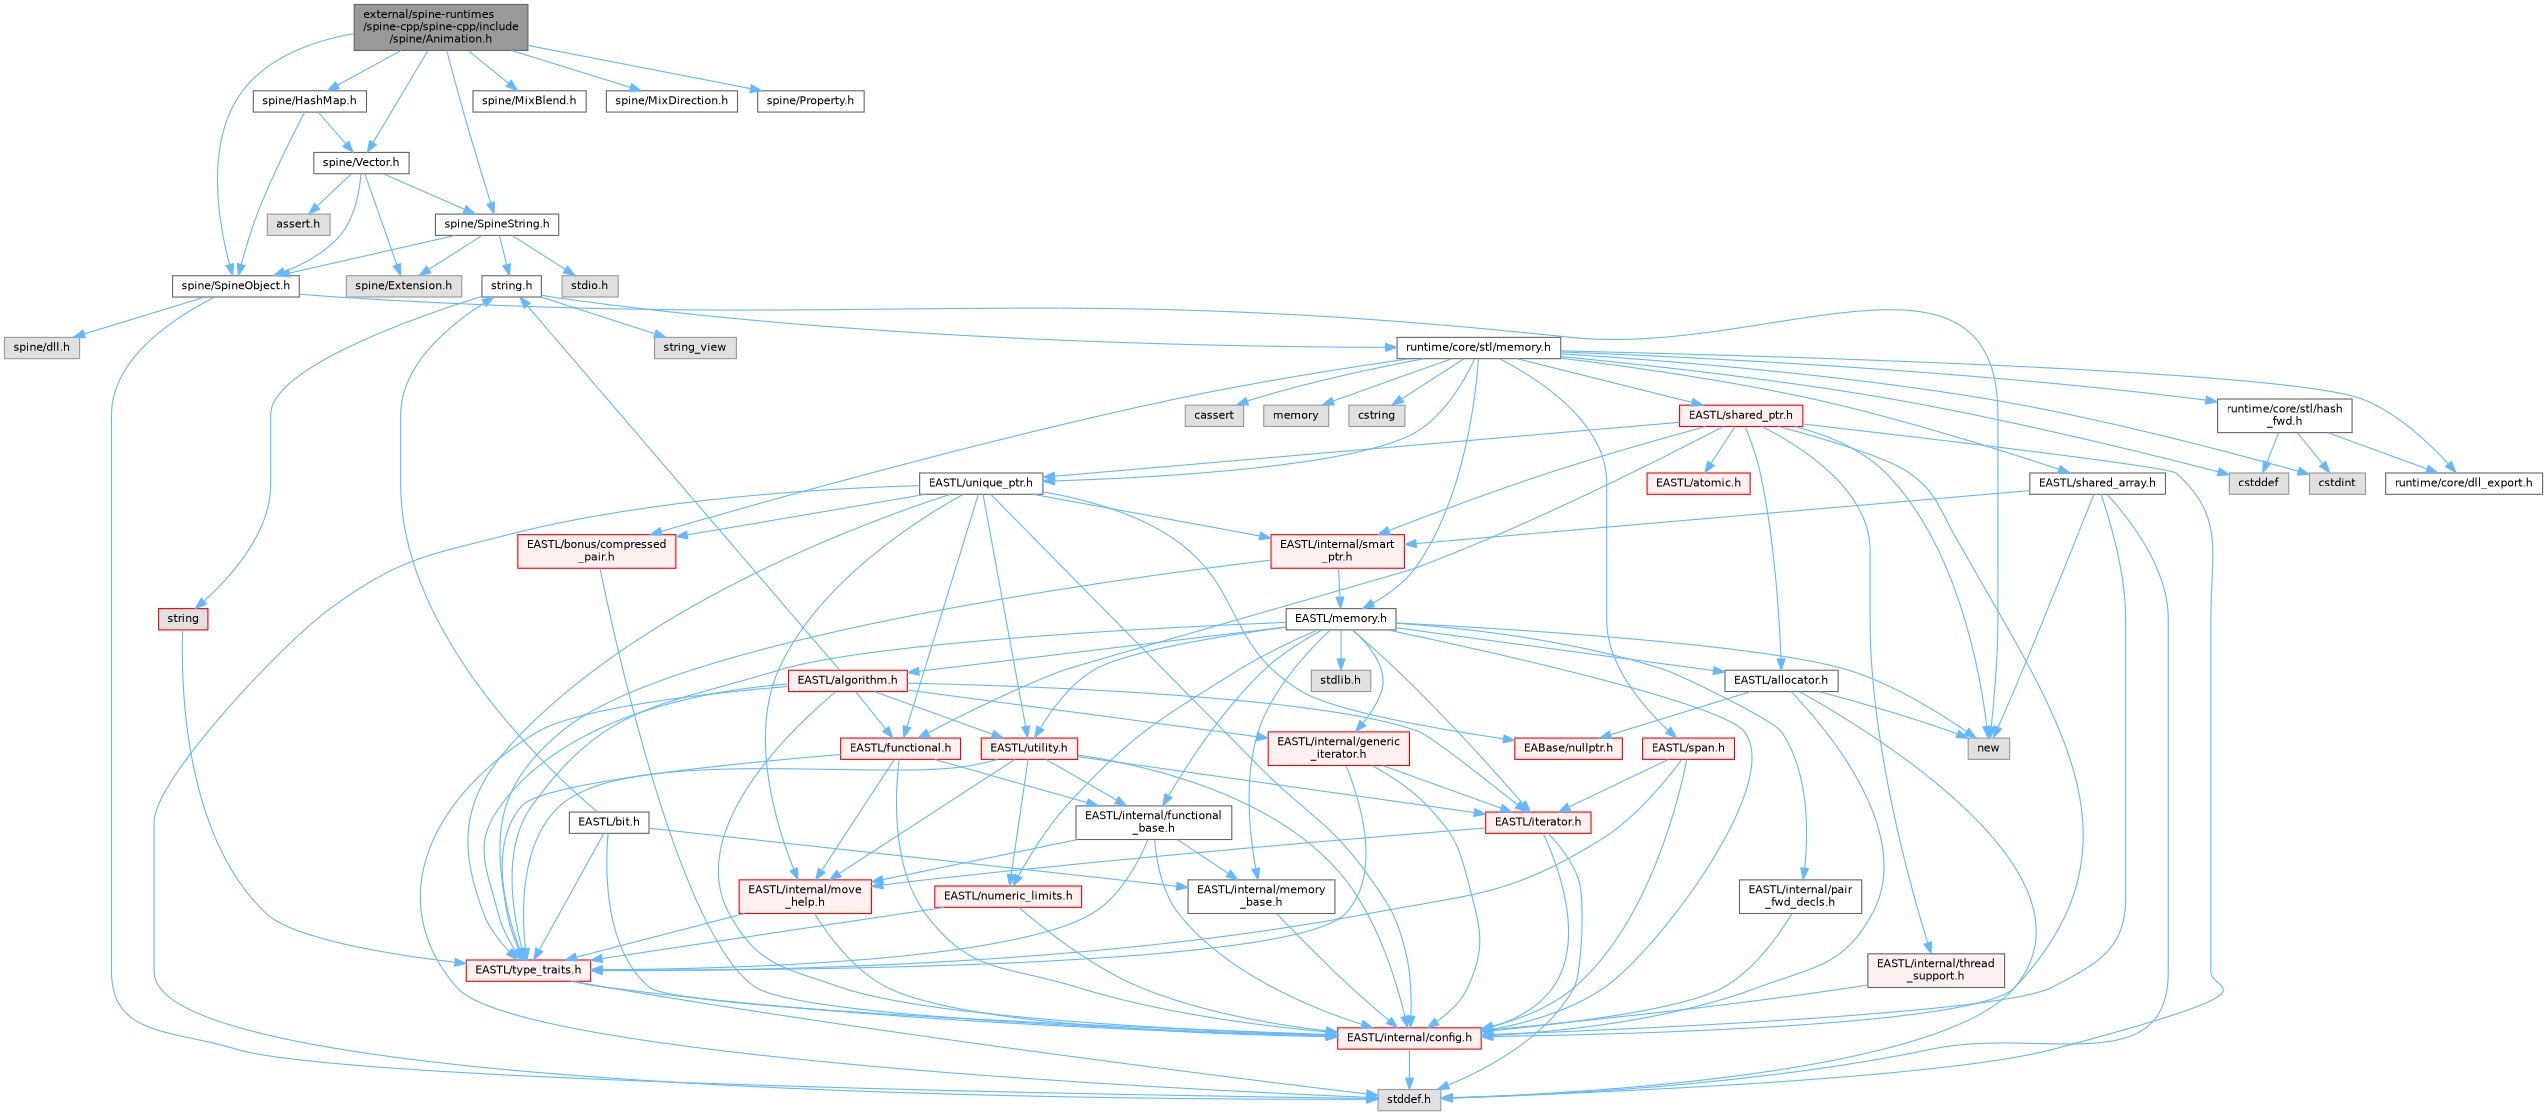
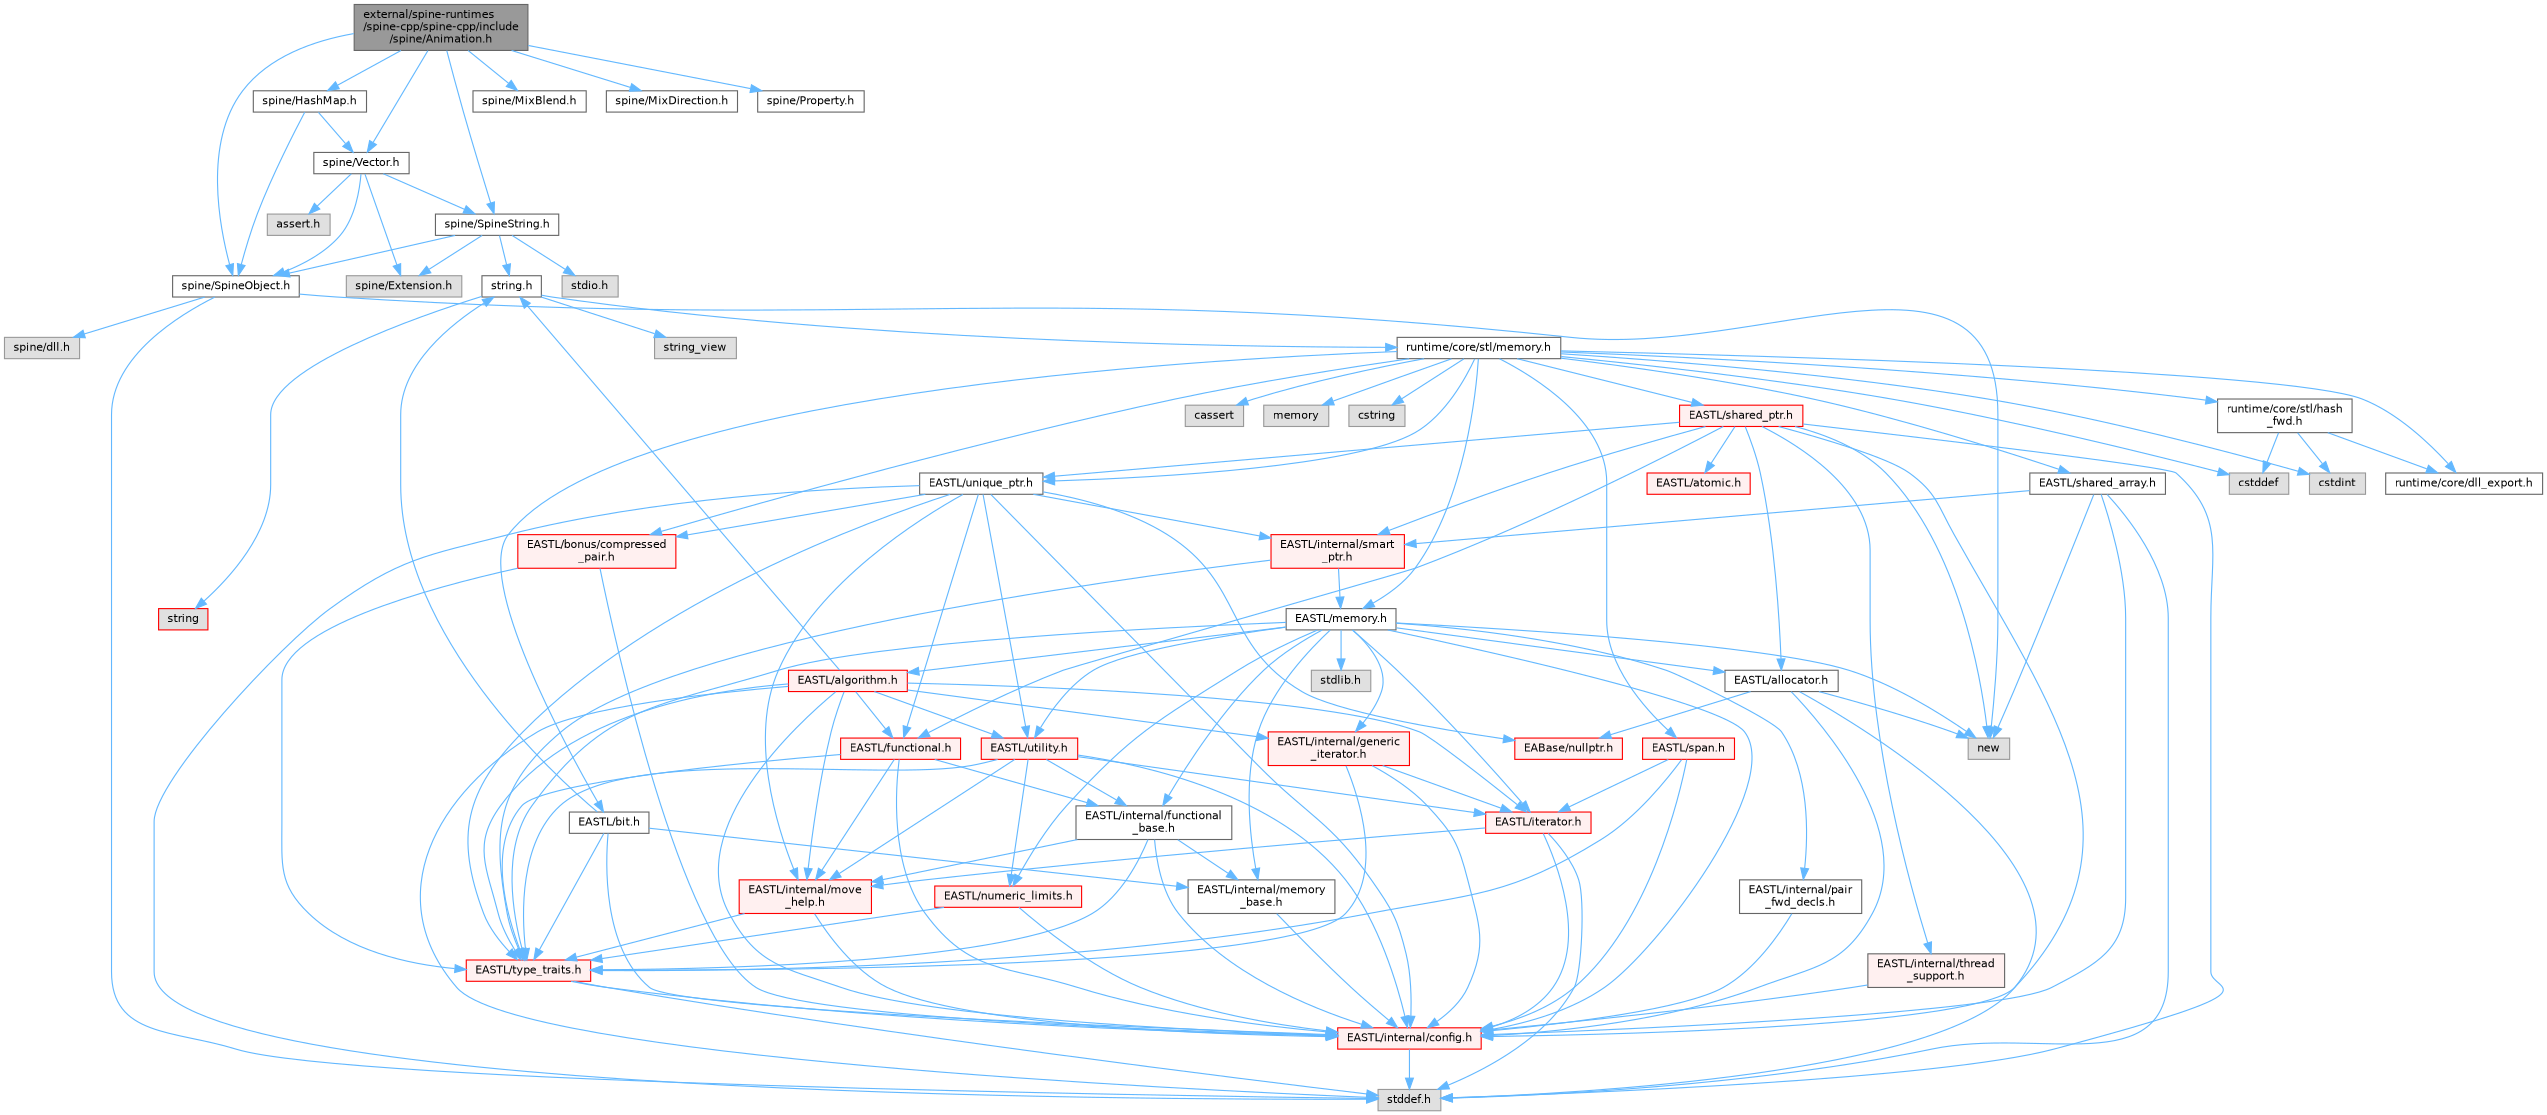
edge "runtime/core/stl/memory.h" -> "EASTL/bit.h": added
edge "EASTL/algorithm.h" -> "EASTL/internal/move _help.h": added
edge "string" -> "EASTL/type_traits.h": now "EASTL/bonus/compressed _pair.h" -> "EASTL/type_traits.h"
